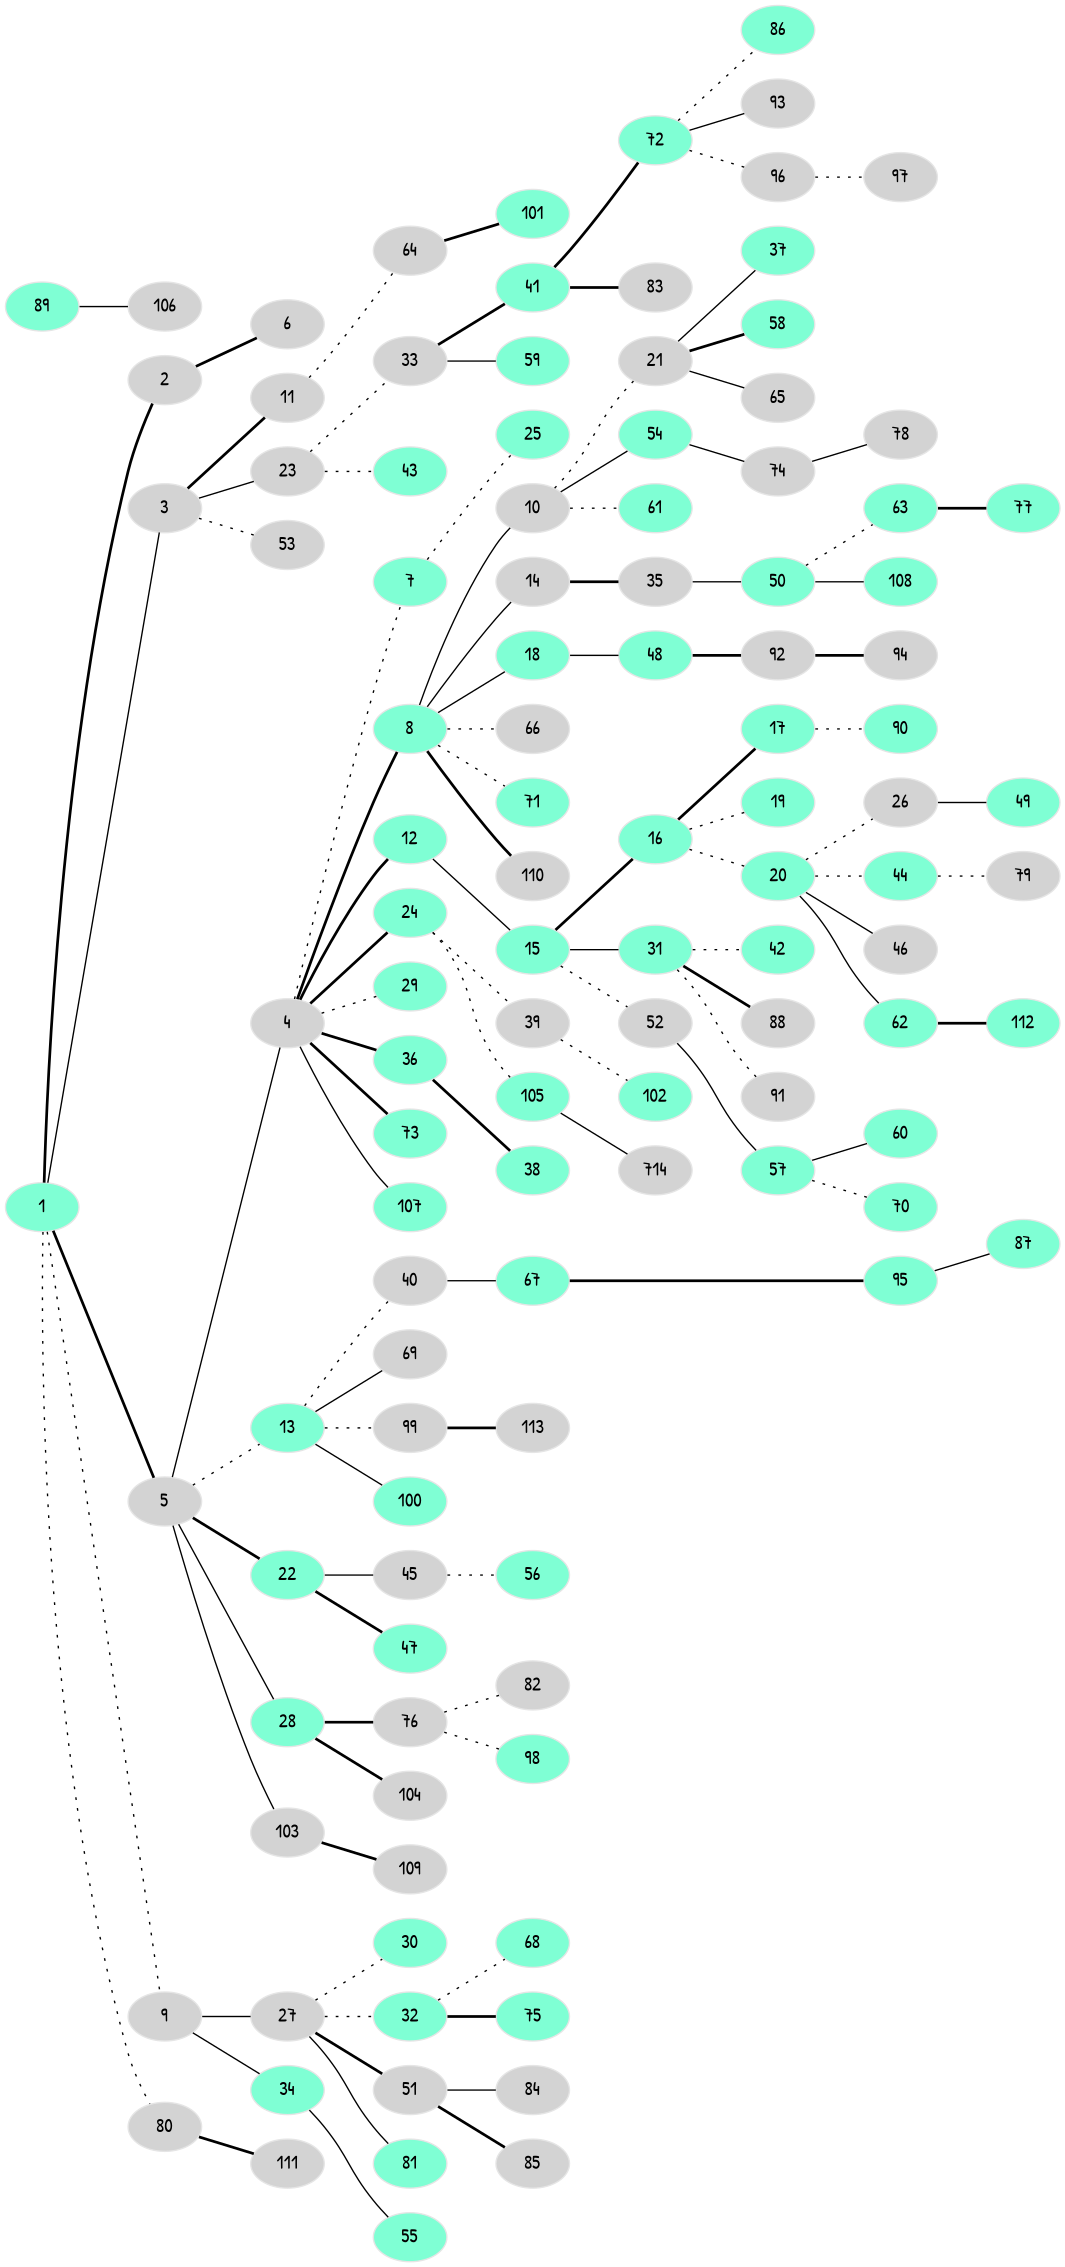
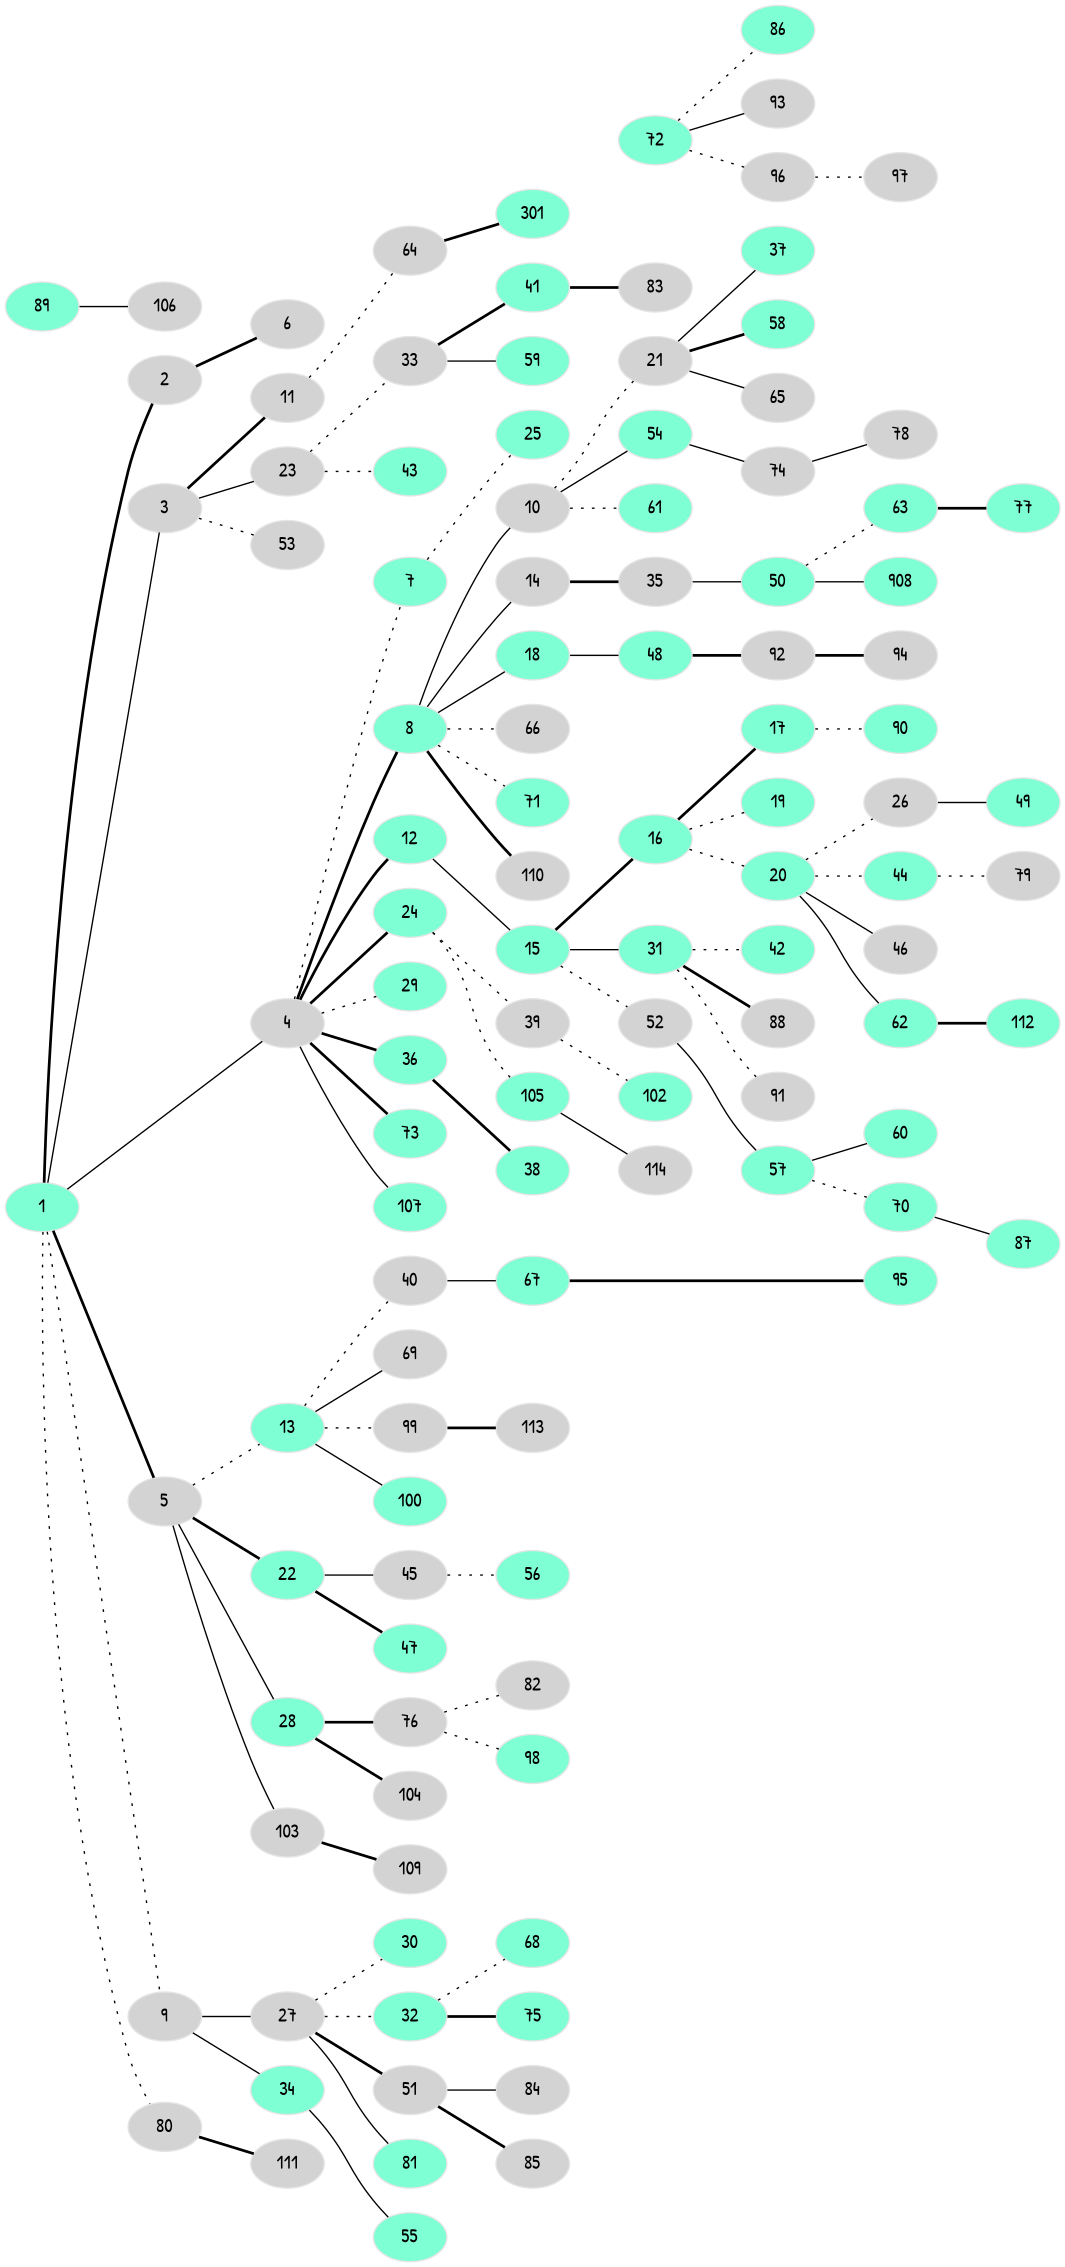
node "101": label "101" -> "301"
edge "72" -- "41": removed
node "108": label "108" -> "908"
node "714": label "714" -> "114"
edge "4" -- "5": now "4" -- "1"
edge "87" -- "95": now "87" -- "70"
